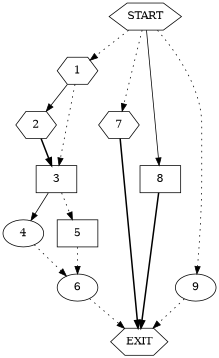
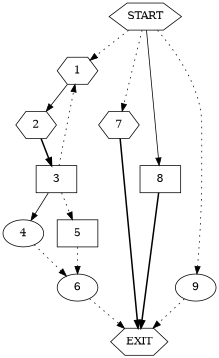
edge "1" -> "3": reversed
